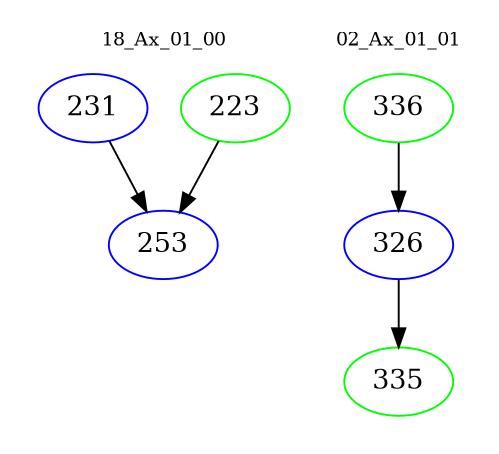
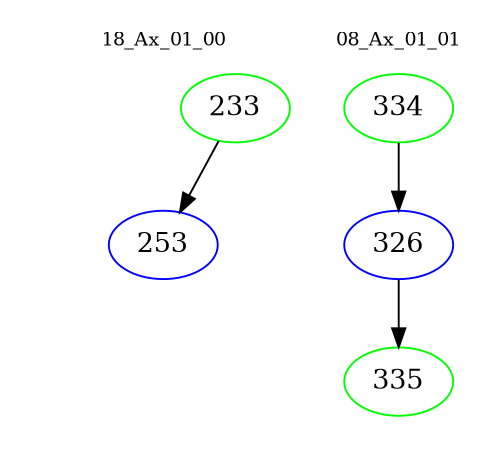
cluster "02_Ax_01_01": label "02_Ax_01_01" -> "08_Ax_01_01"
node "231": removed
node "223": label "223" -> "233"
node "336": label "336" -> "334"
